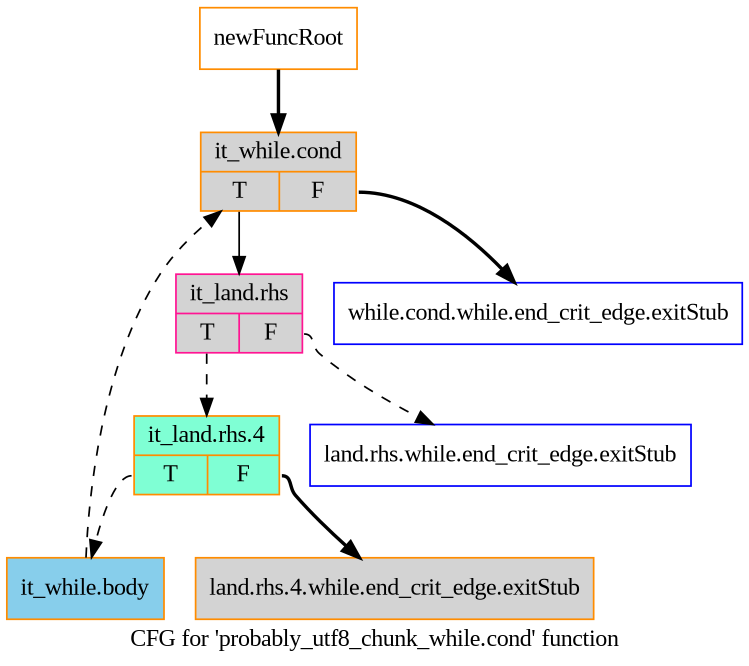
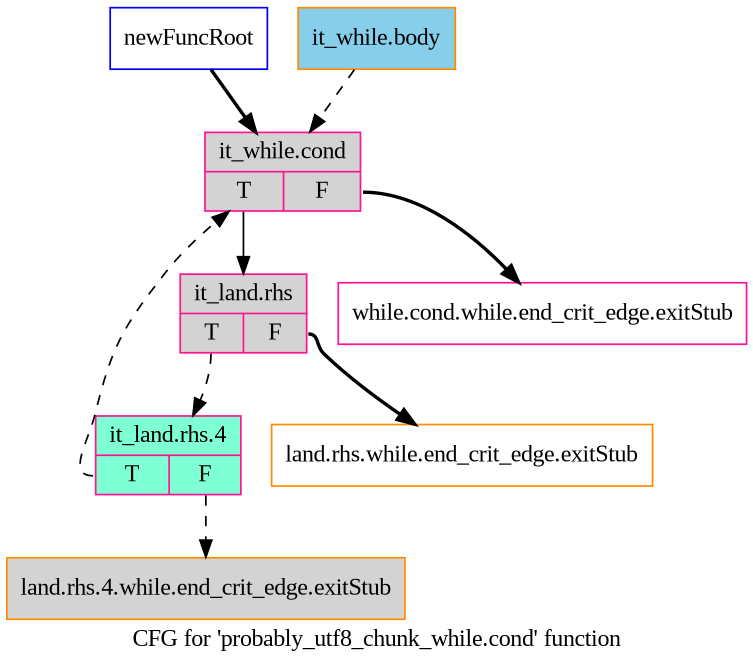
node "newFuncRoot": color darkorange -> blue
node "it_while.cond": color darkorange -> deeppink
node "while.cond.while.end_crit_edge.exitStub": color blue -> deeppink
edge "it_land.rhs" -> "land.rhs.while.end_crit_edge.exitStub": style dashed -> bold
node "it_land.rhs.4": color darkorange -> deeppink
node "land.rhs.while.end_crit_edge.exitStub": color blue -> darkorange
edge "it_land.rhs.4" -> "it_while.body": now "it_land.rhs.4" -> "it_while.cond"
edge "it_land.rhs.4" -> "land.rhs.4.while.end_crit_edge.exitStub": style bold -> dashed
